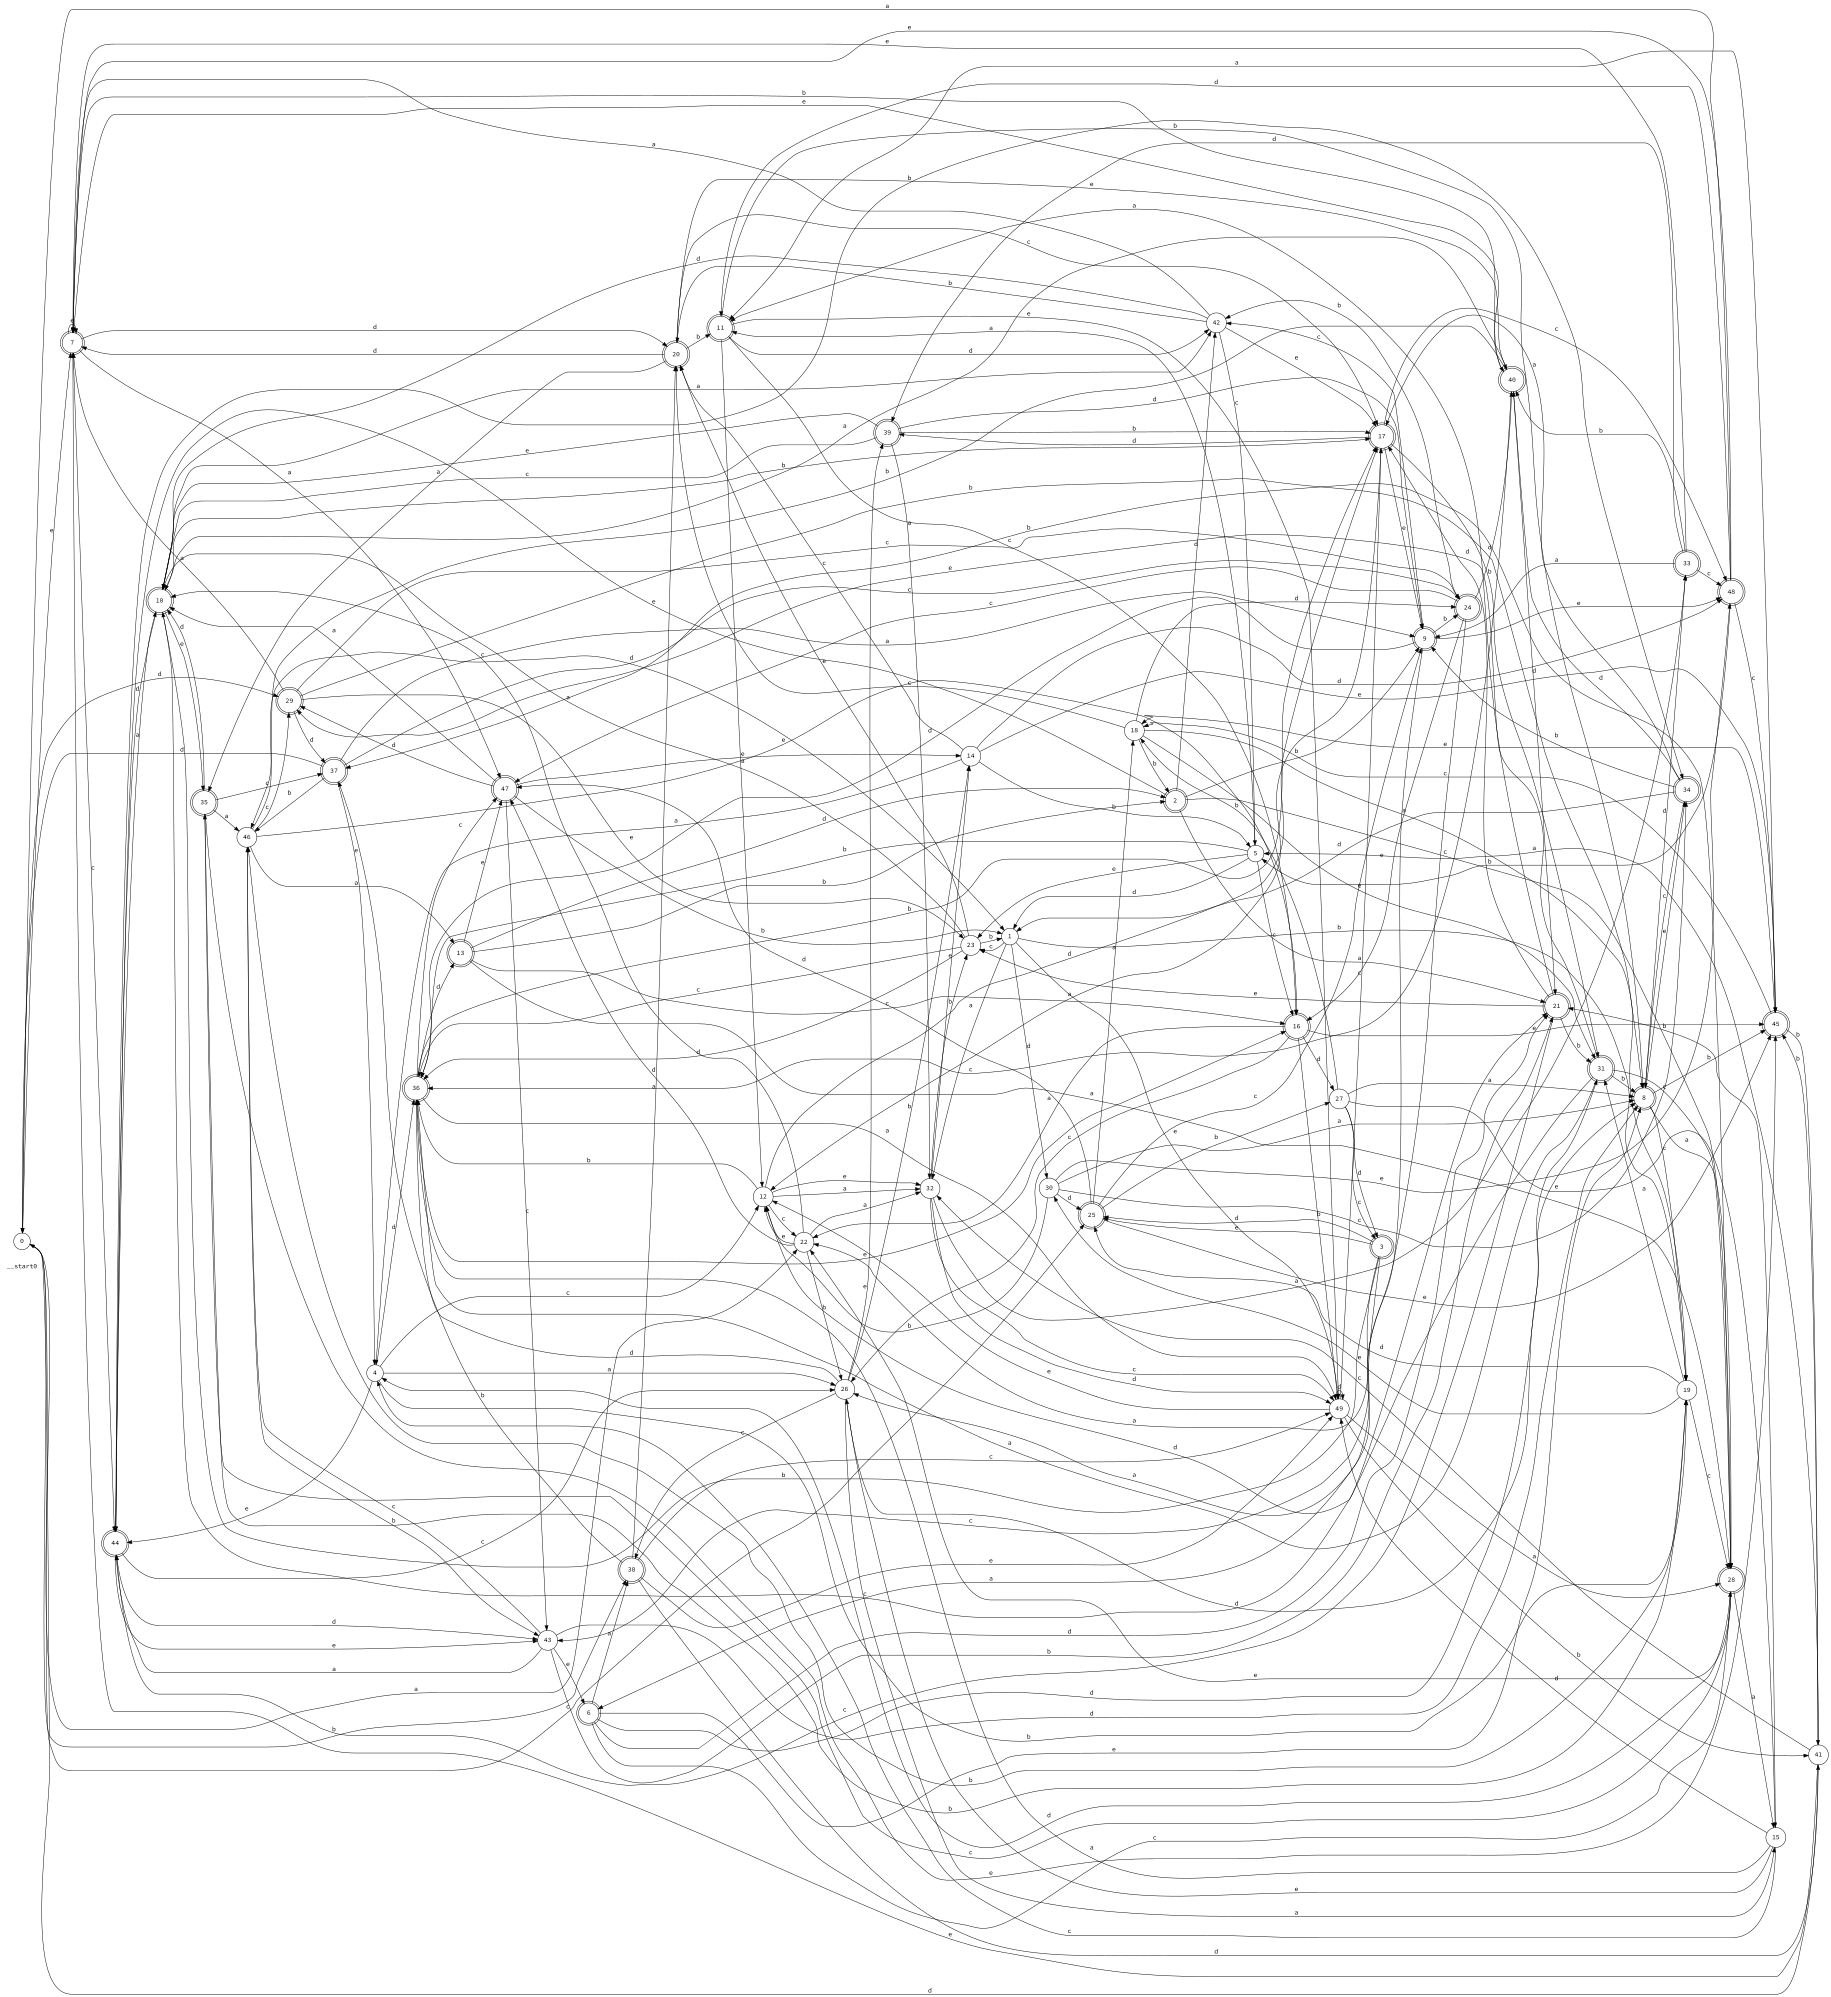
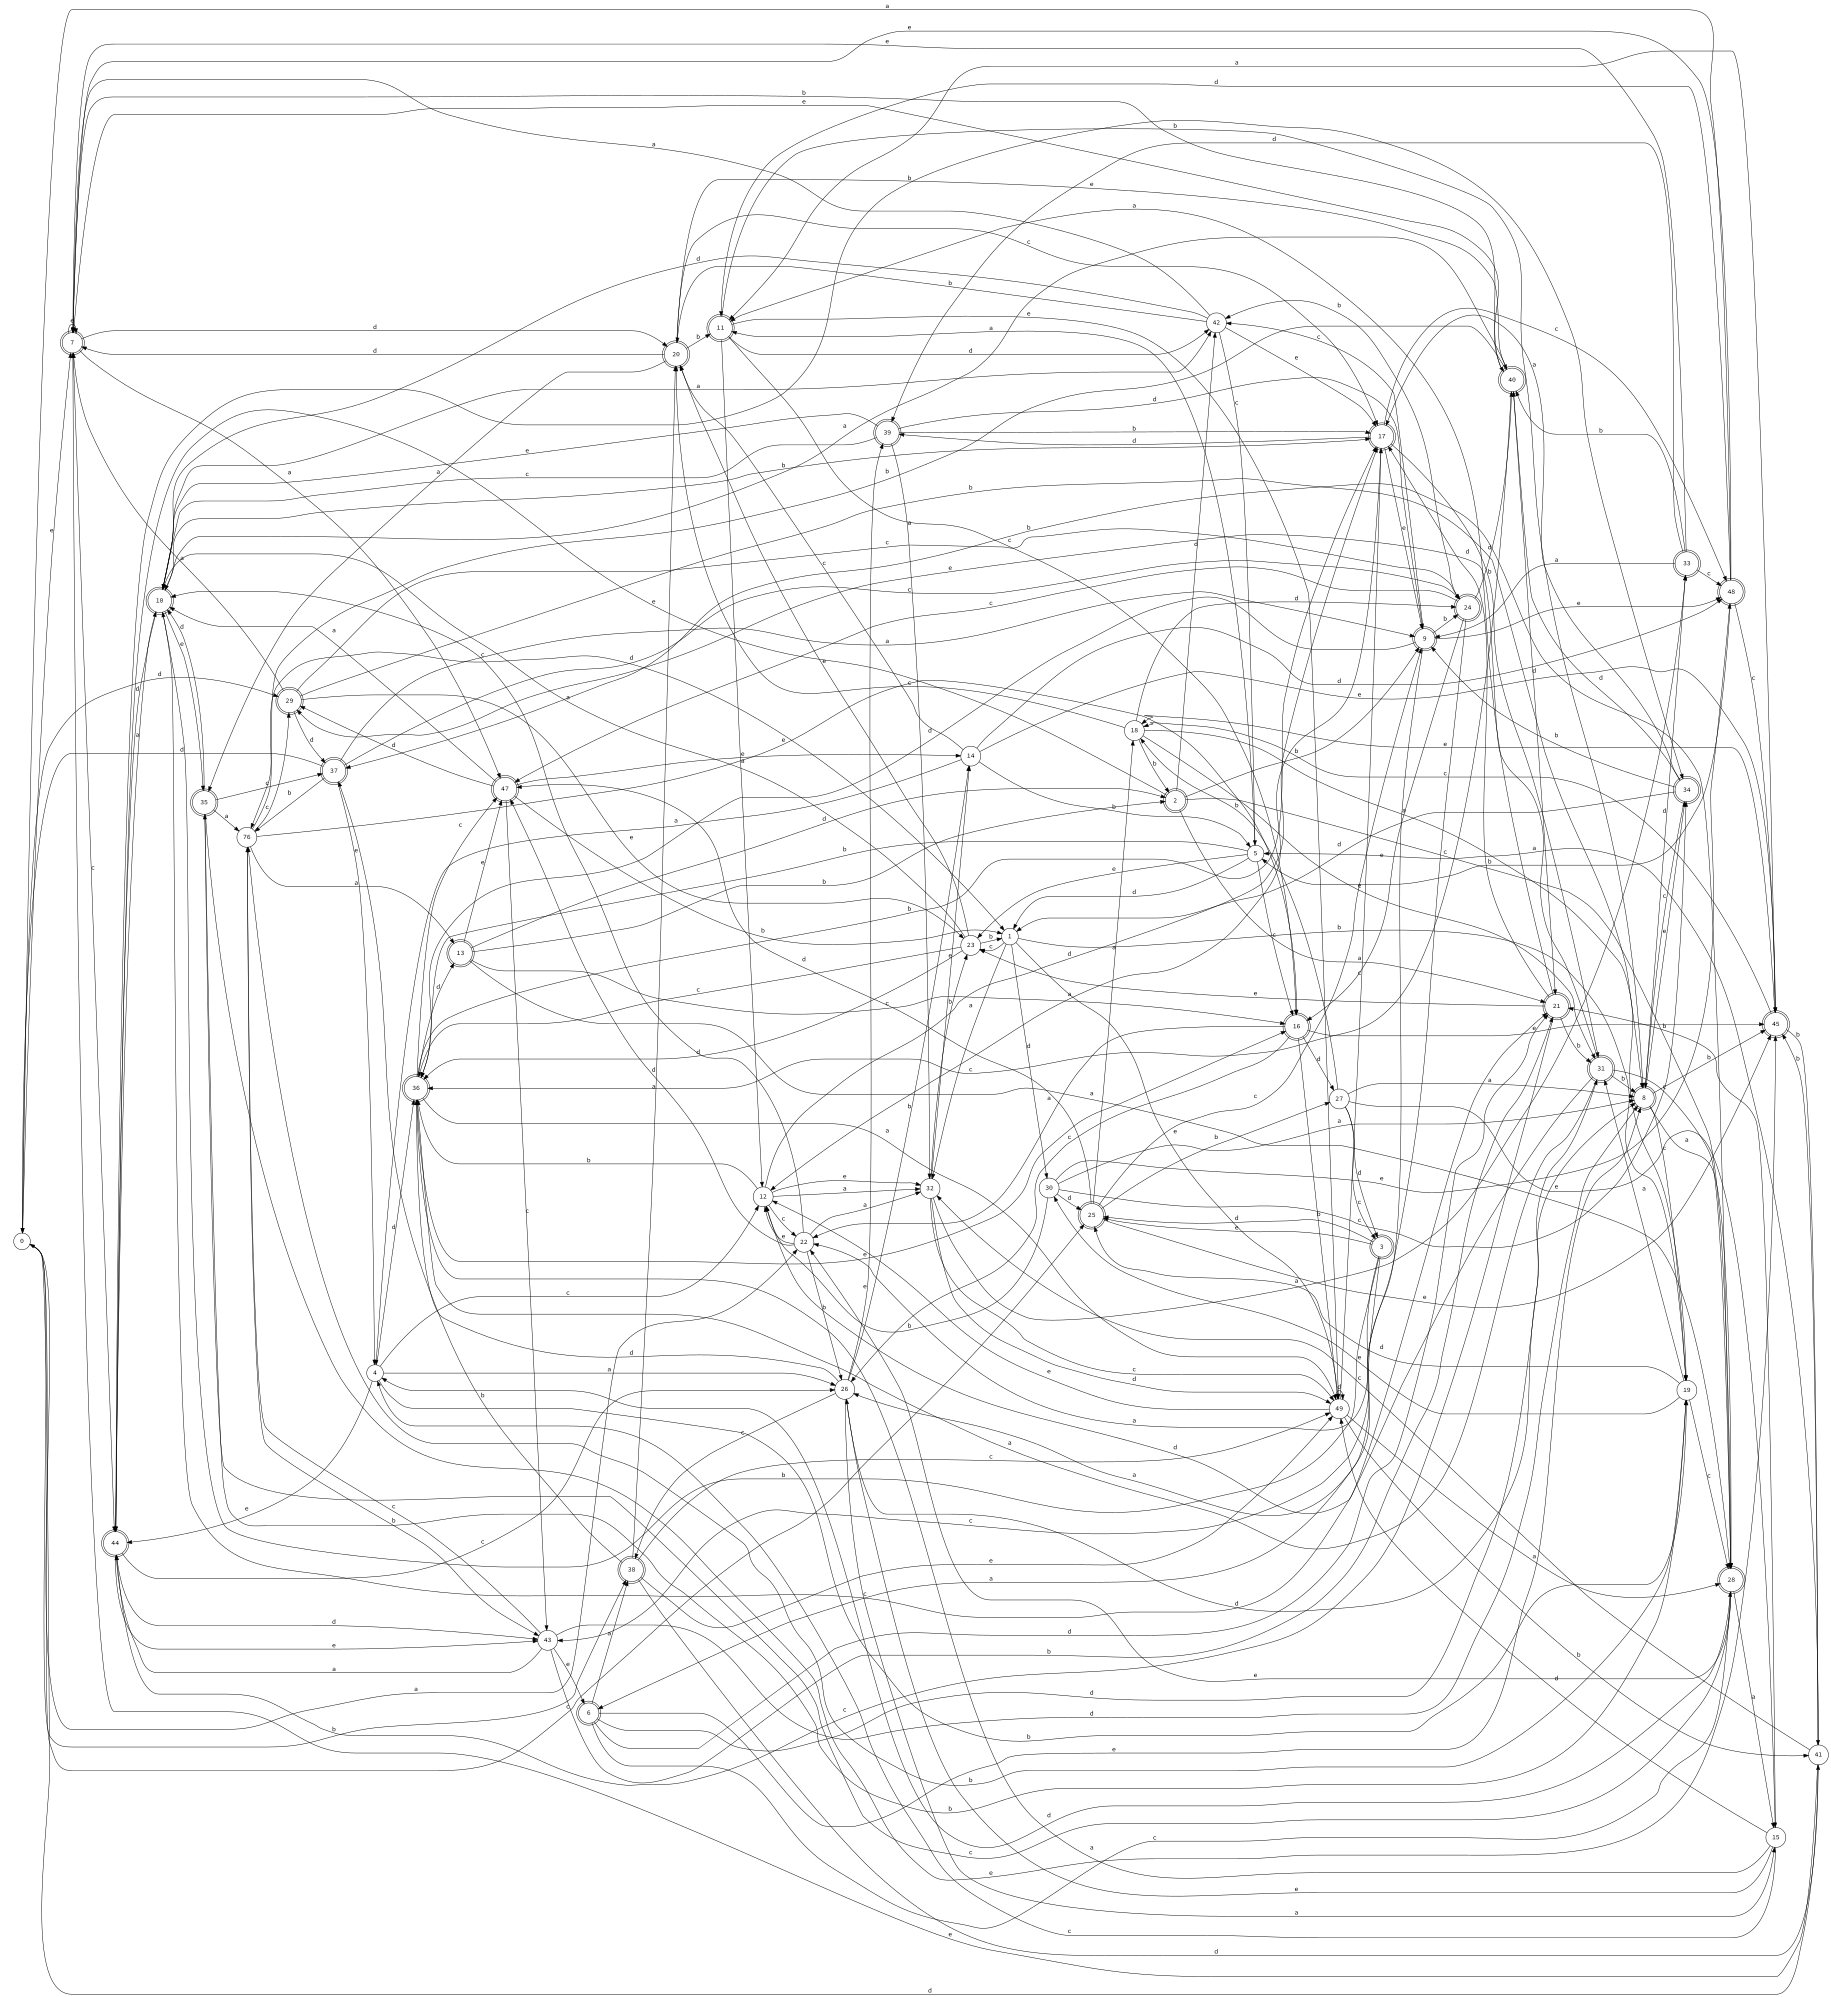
node "46": label "46" -> "76"
node "__start0": removed
